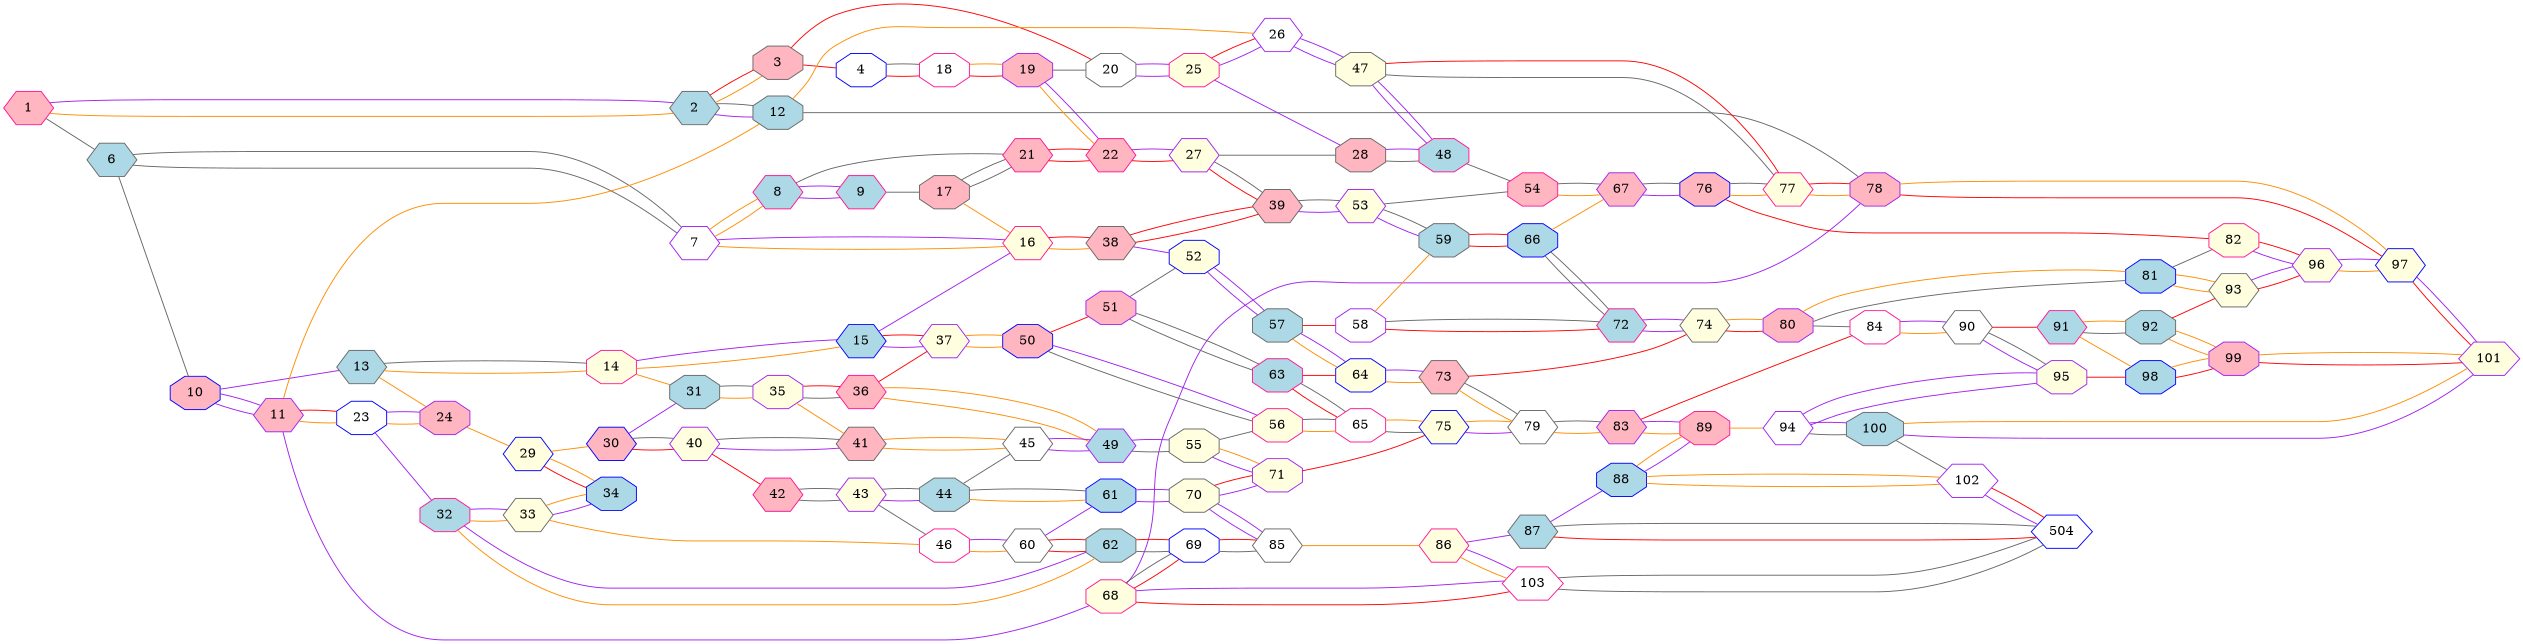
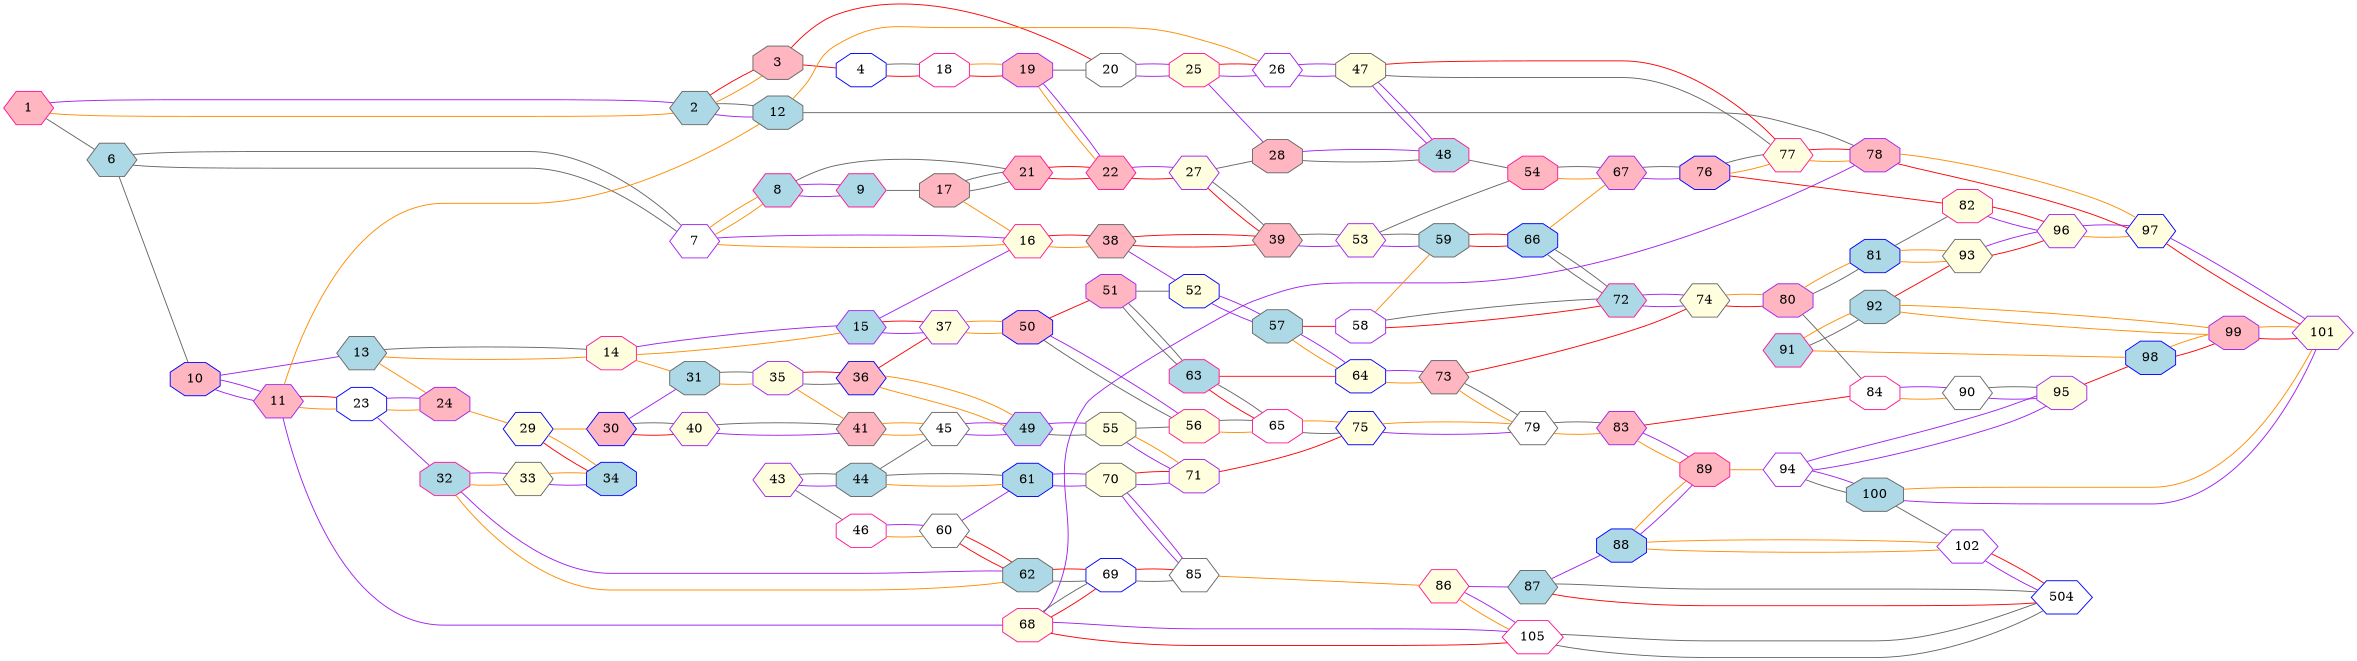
edge "90" -- "91": removed
node "15": color blue -> purple
node "36": color deeppink -> blue
node "42": removed
edge "33" -- "46": removed
node "103": label "103" -> "105"
